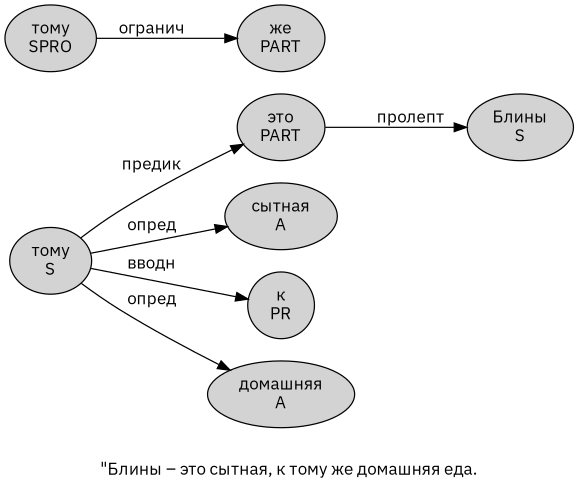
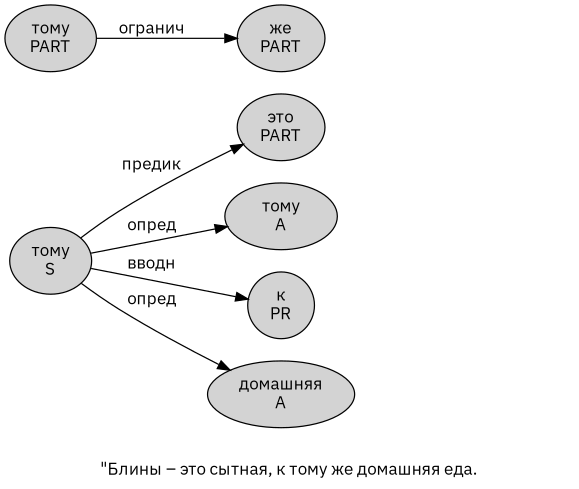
node "тому SPRO": label "тому SPRO" -> "тому PART"
node "Блины S": removed
node "сытная A": label "сытная A" -> "тому A"
